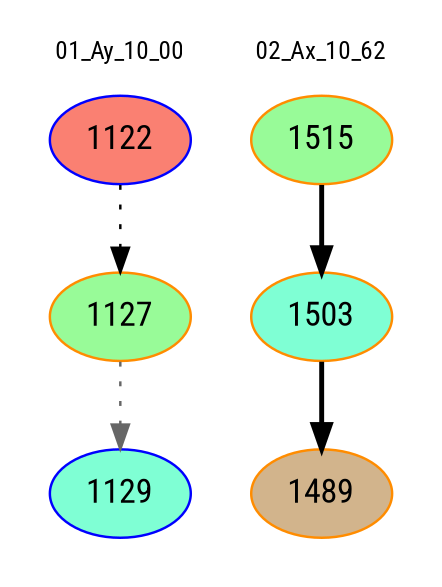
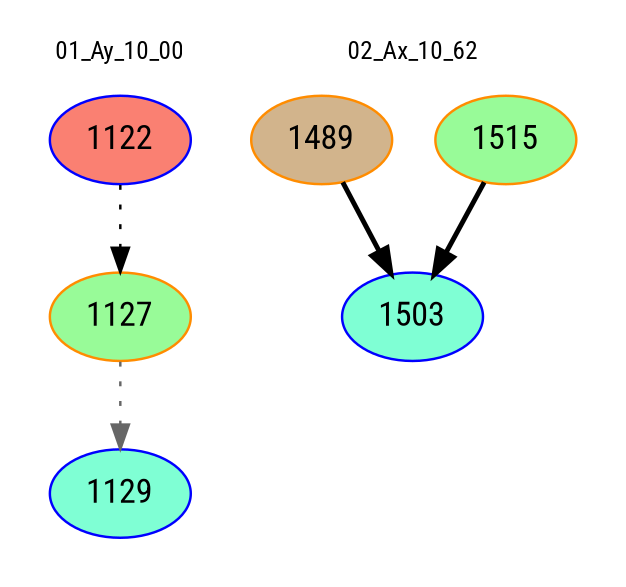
node "1503": color darkorange -> blue
edge "1503" -> "1489": reversed
